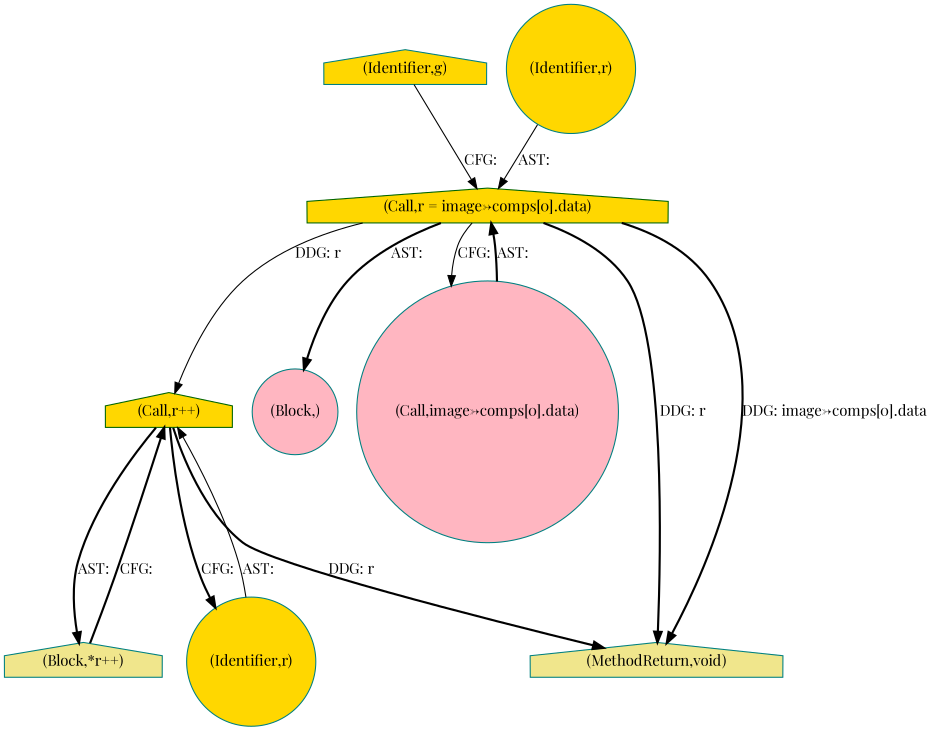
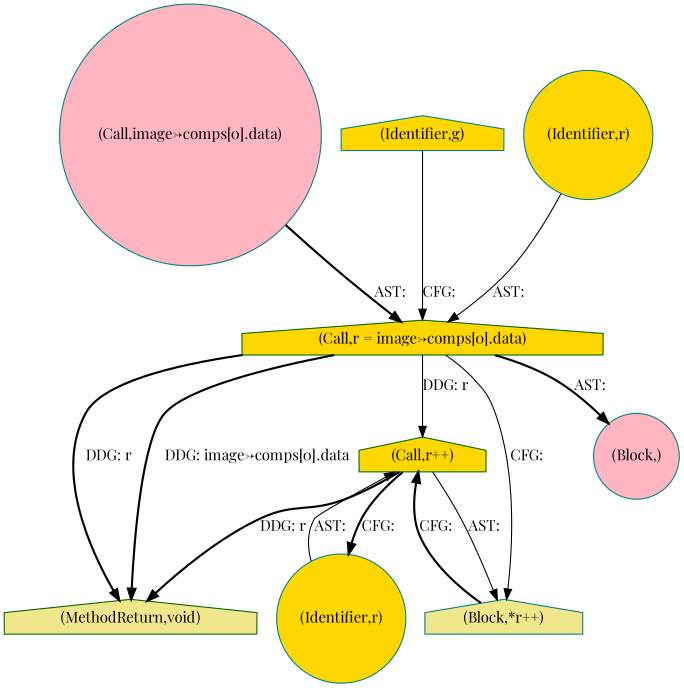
edge "(Call,r = image->comps[0].data)" -> "(Call,image->comps[0].data)": now "(Call,r = image->comps[0].data)" -> "(Block,*r++)"
edge "(Call,r++)" -> "(Block,*r++)": style bold -> solid
node "(MethodReturn,void)": color teal -> darkgreen
